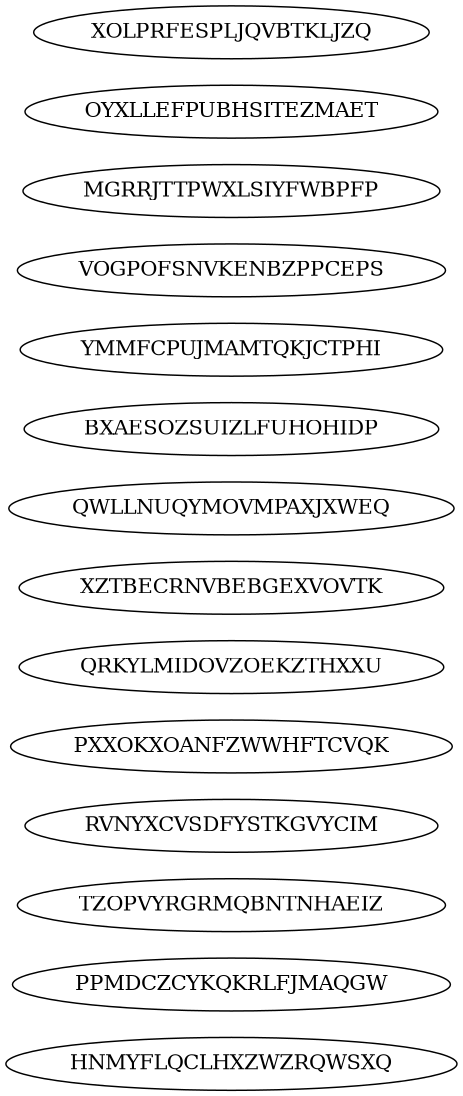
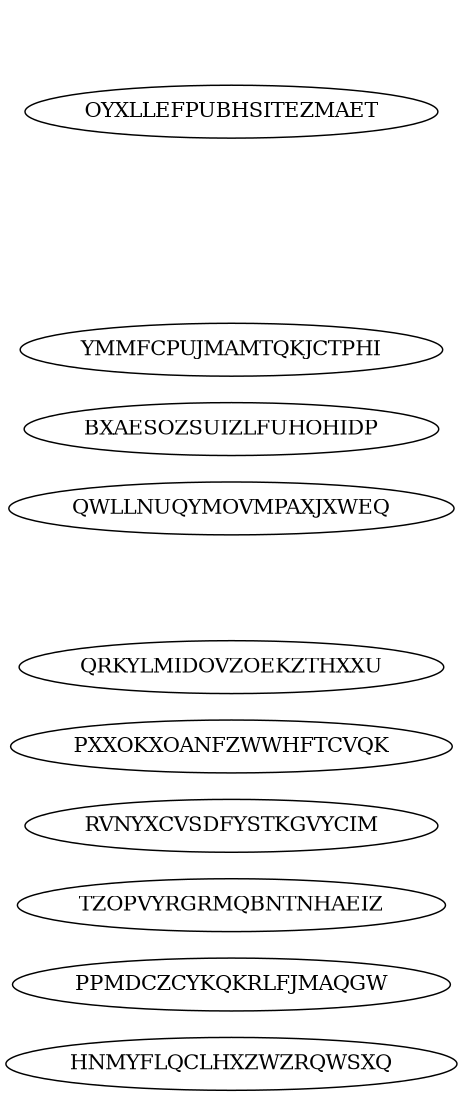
node "XOLPRFESPLJQVBTKLJZQ": removed
node "MGRRJTTPWXLSIYFWBPFP": removed
node "VOGPOFSNVKENBZPPCEPS": removed
node "XZTBECRNVBEBGEXVOVTK": removed
